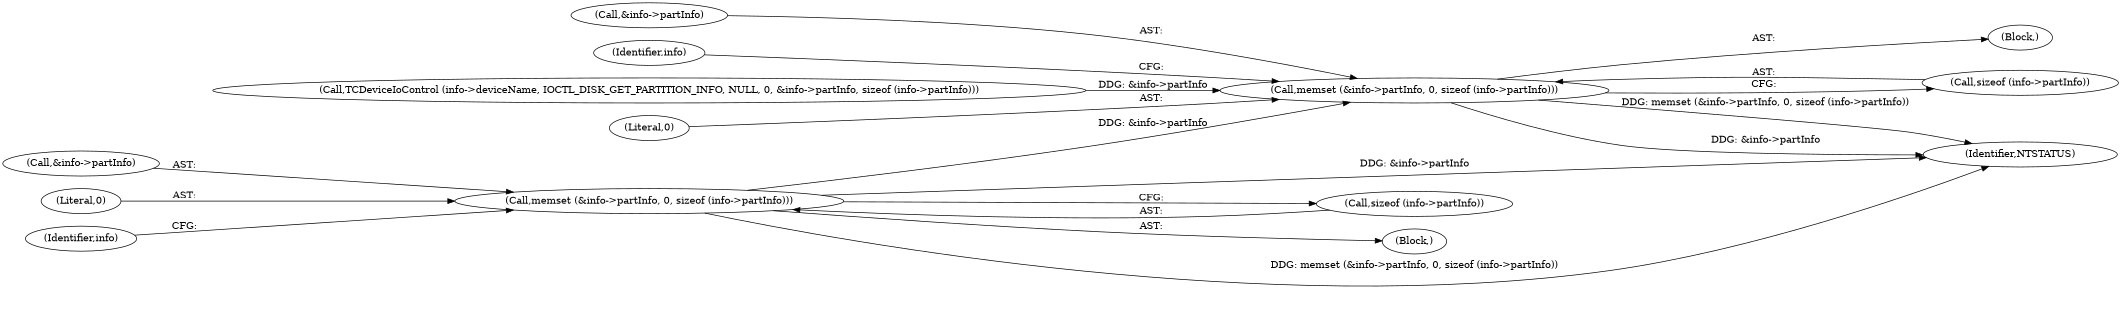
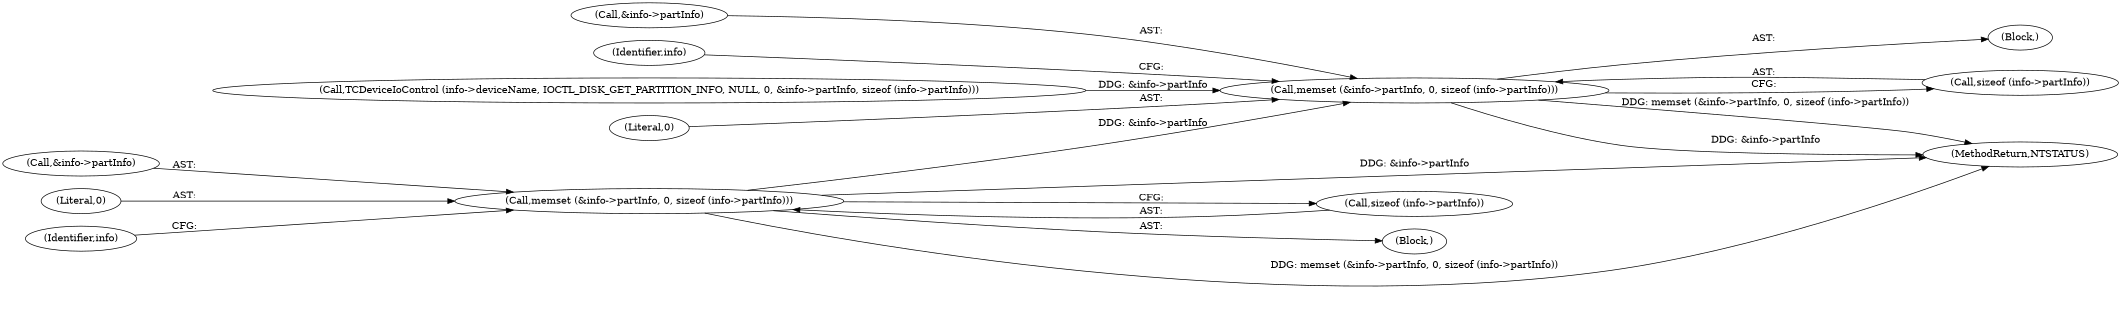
node "(Identifier,NTSTATUS)": label "(Identifier,NTSTATUS)" -> "(MethodReturn,NTSTATUS)"
